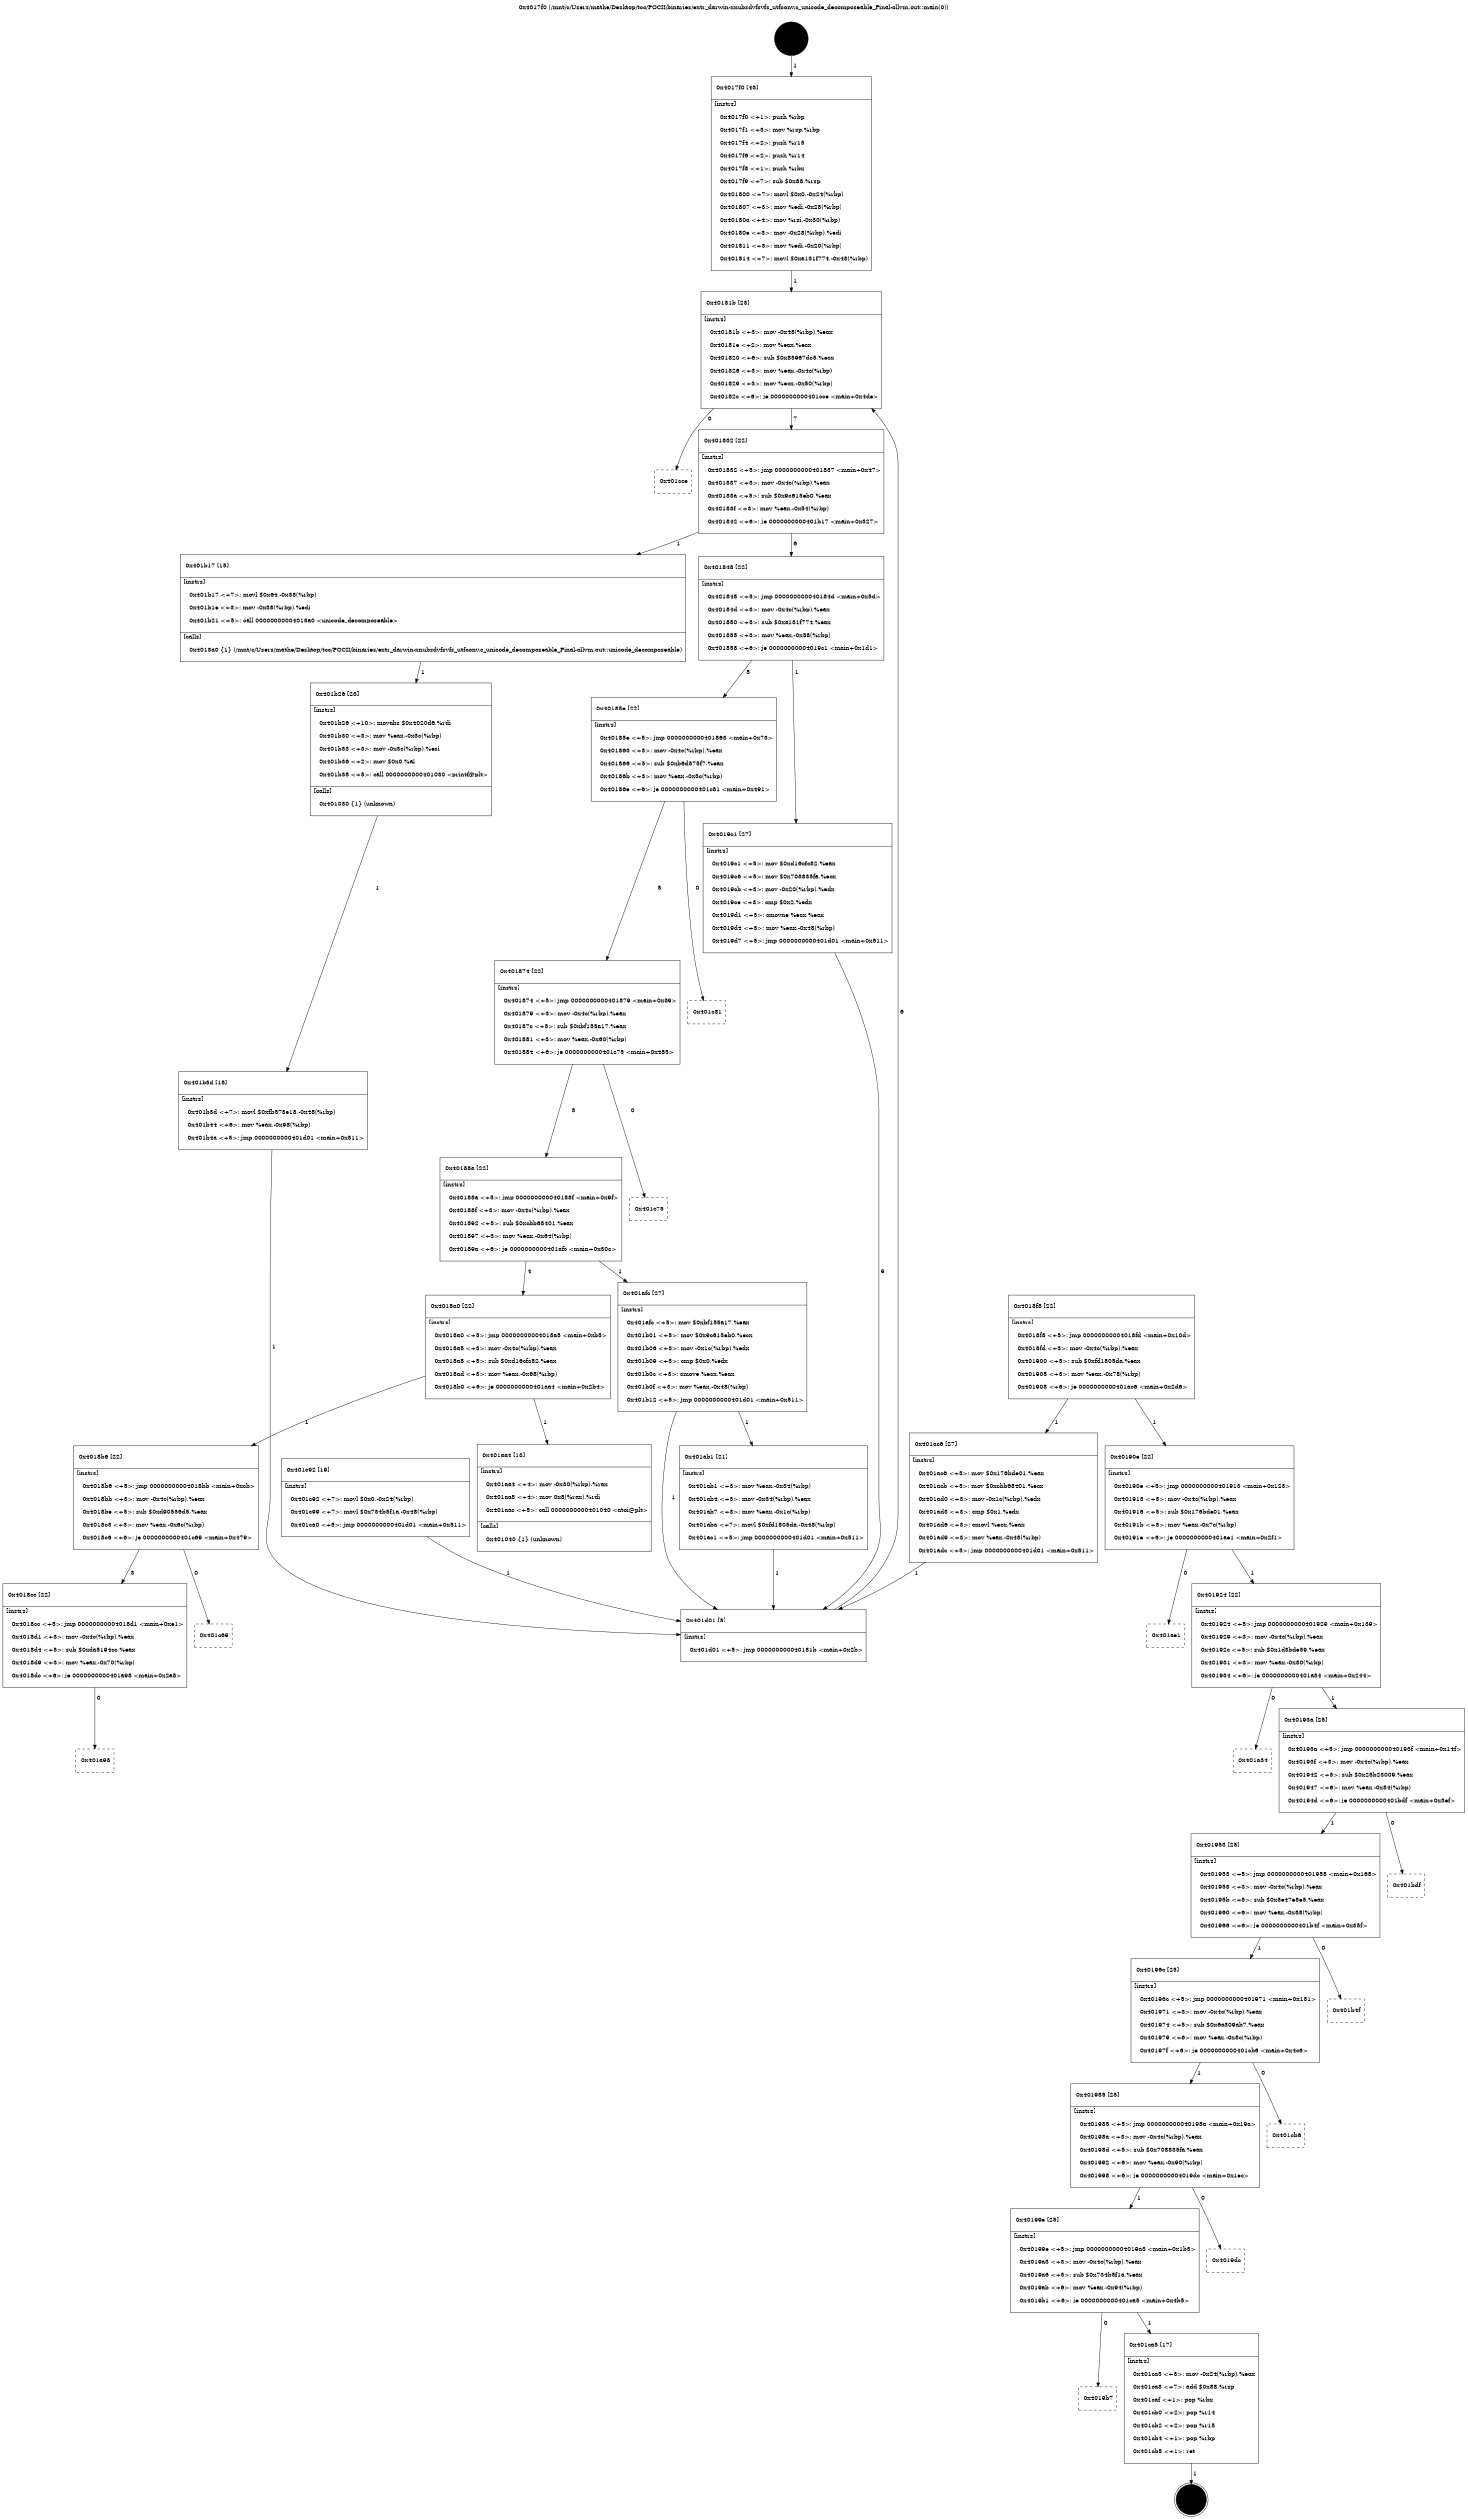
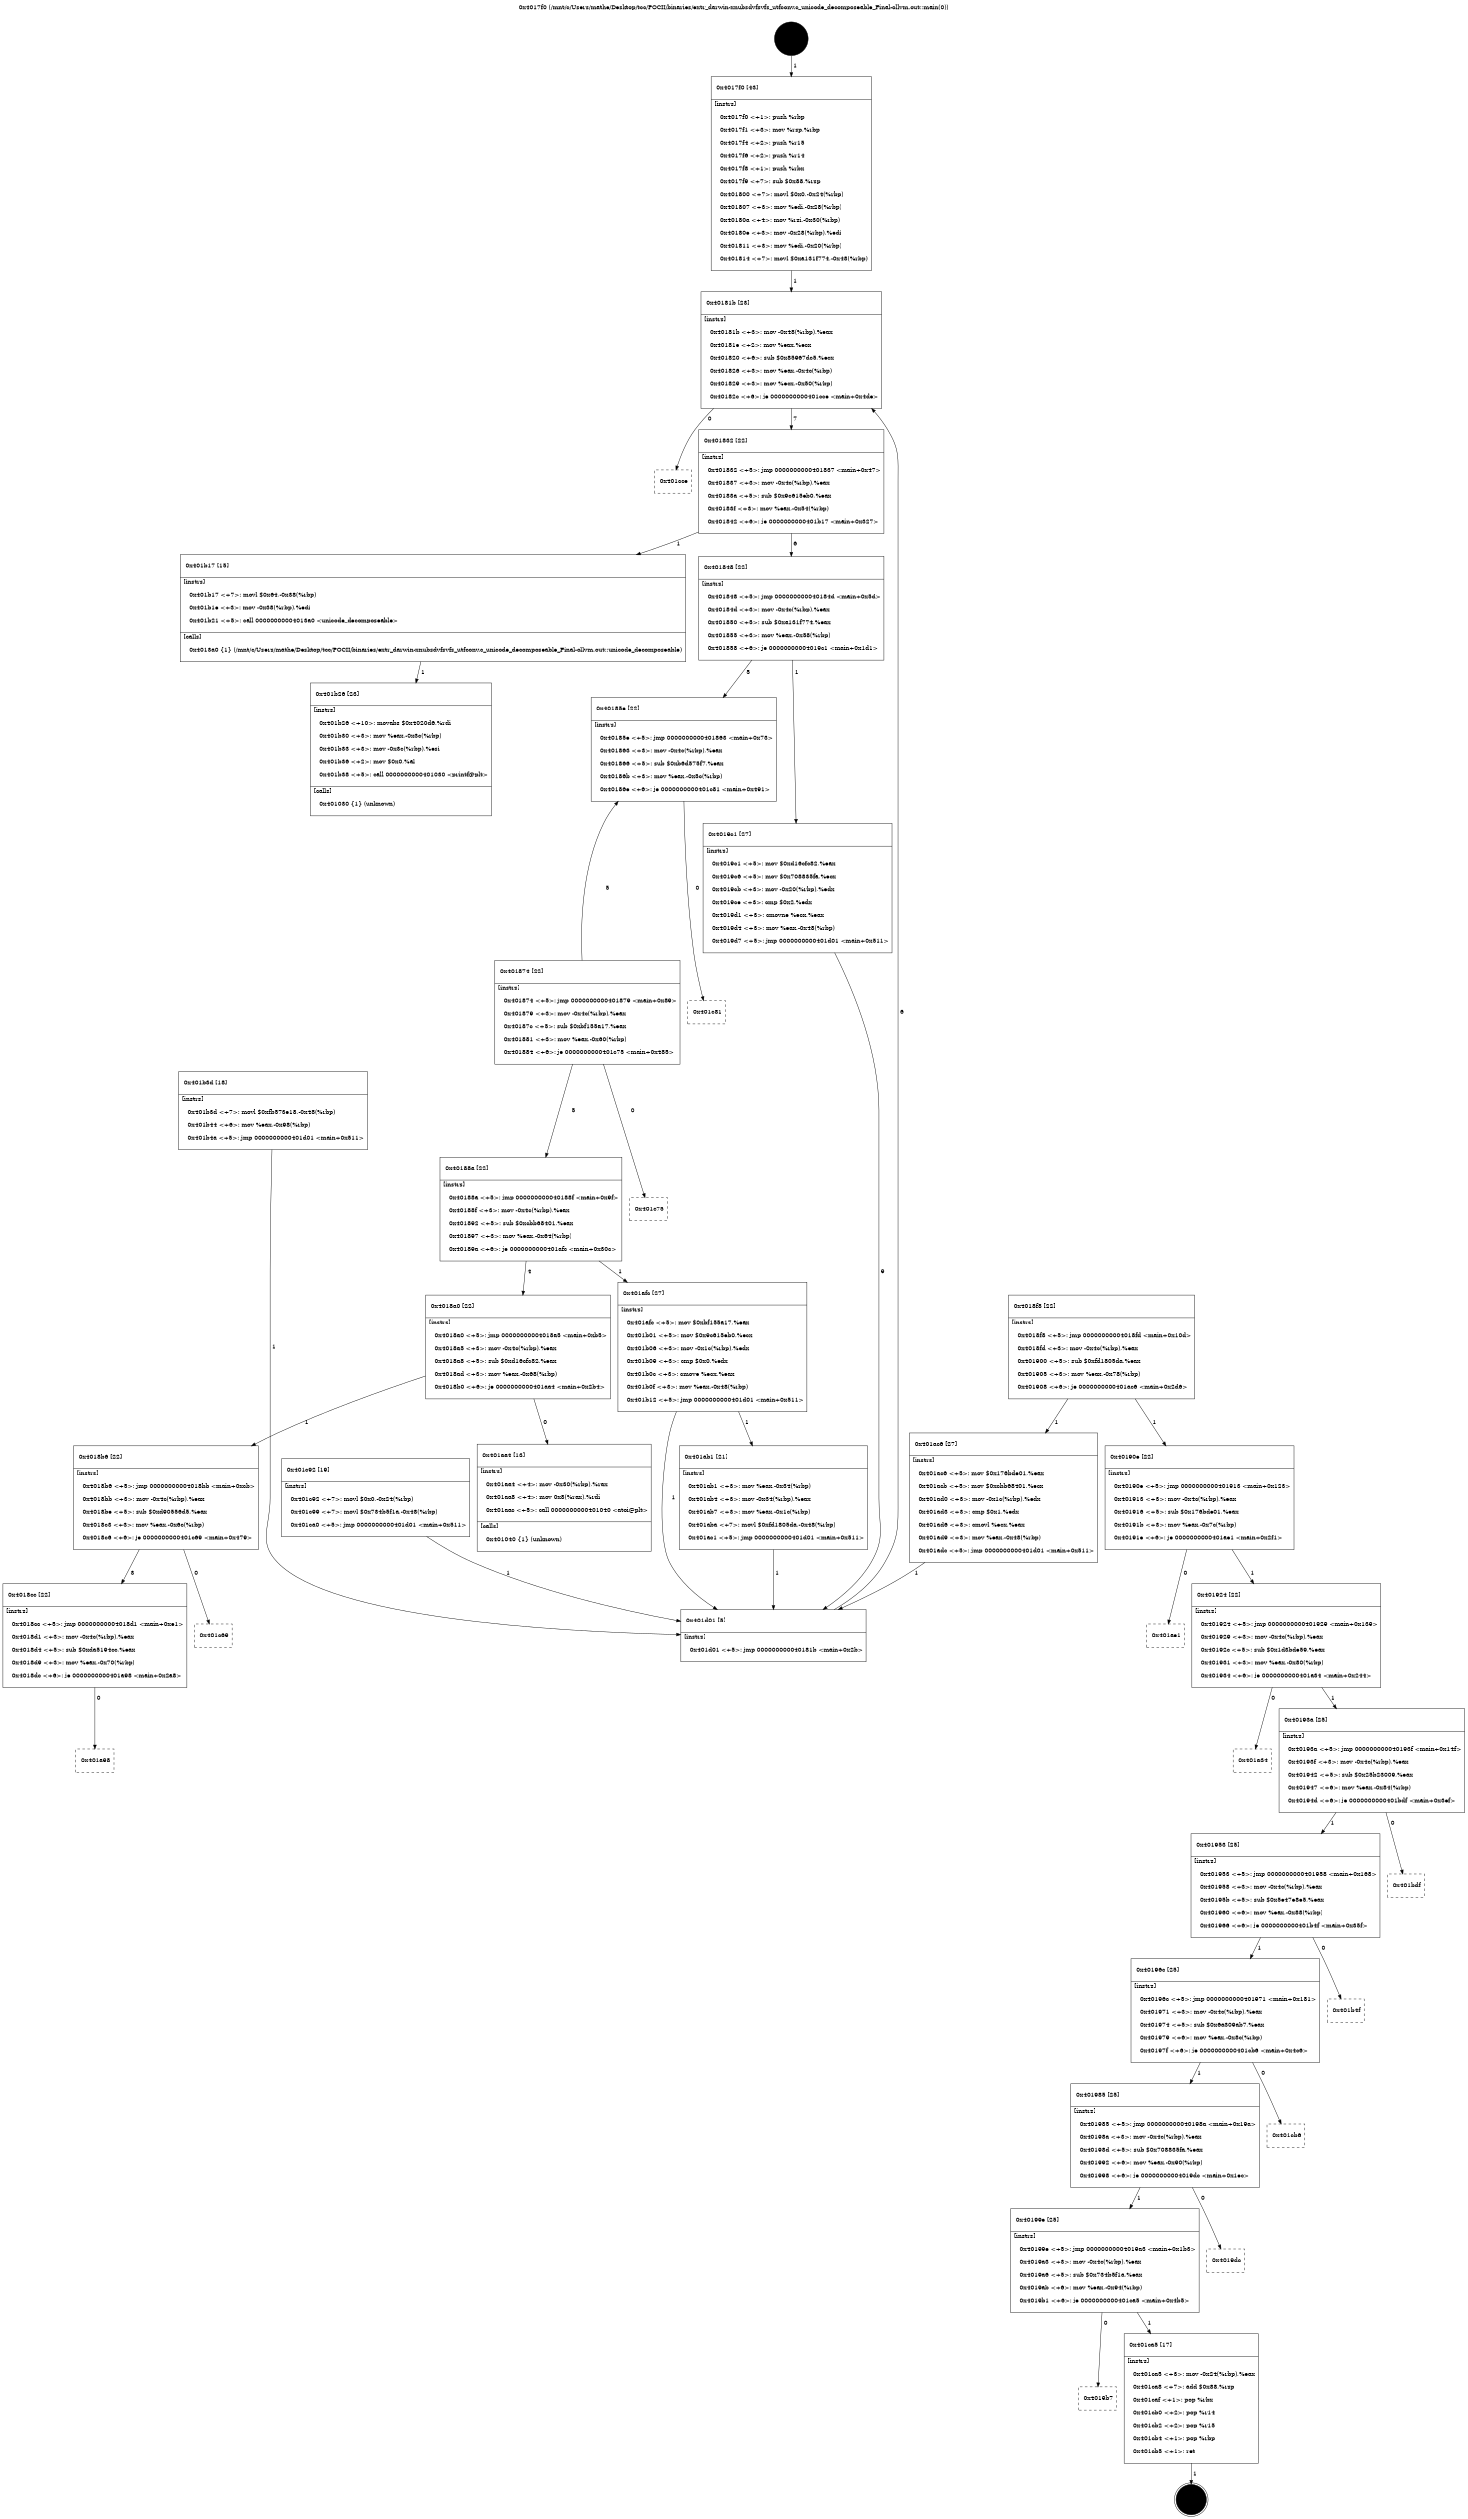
edge "0x40185e [22]" -> "0x401874 [22]": reversed
edge "0x401b26 [23]" -> "0x401b3d [18]": removed, label "1"
edge "0x4018a0 [22]" -> "0x401aa4 [13]": label " 1" -> " 0"
